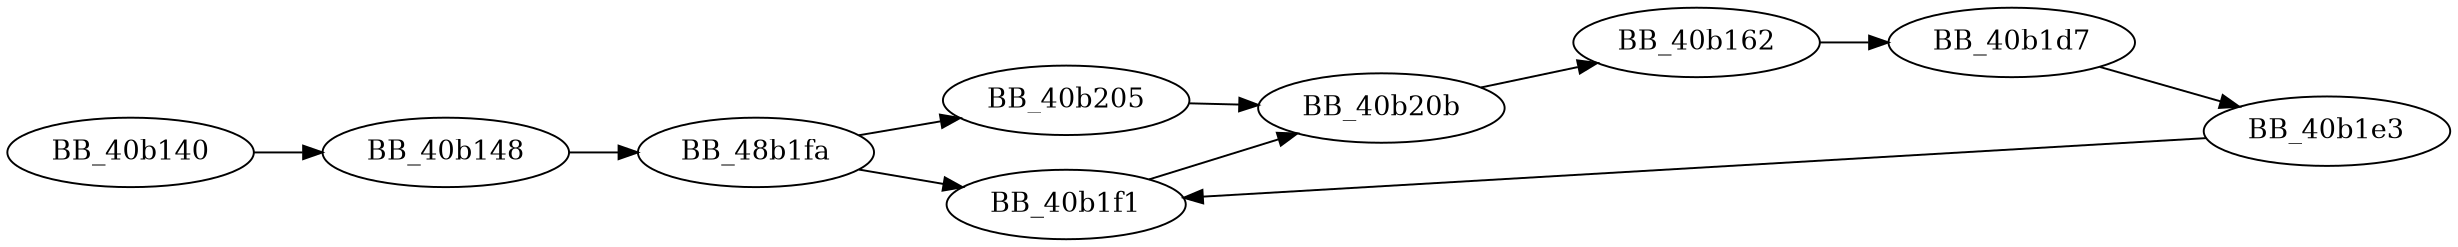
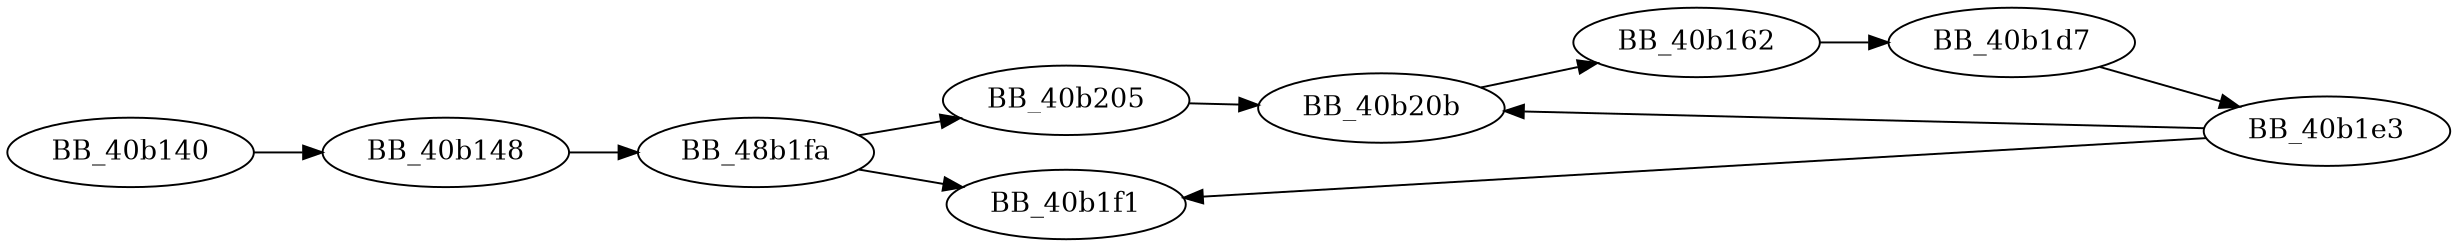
edge "BB_40b1f1" -> "BB_40b20b": now "BB_40b1e3" -> "BB_40b20b"
